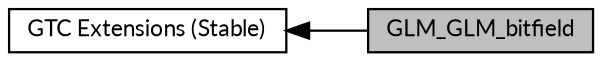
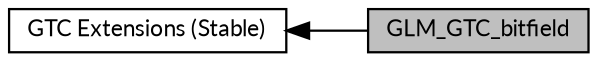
node "GLM_GLM_bitfield": label "GLM_GLM_bitfield" -> "GLM_GTC_bitfield"
